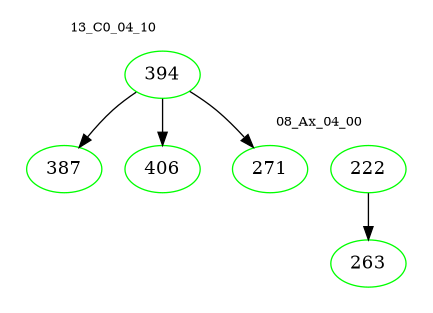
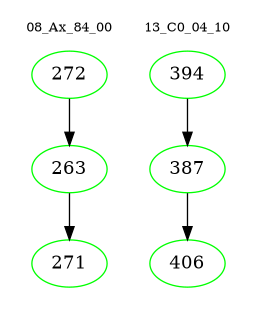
edge "394" -> "406": now "387" -> "406"
edge "394" -> "271": now "263" -> "271"
cluster "08_Ax_04_00": label "08_Ax_04_00" -> "08_Ax_84_00"
node "222": label "222" -> "272"
